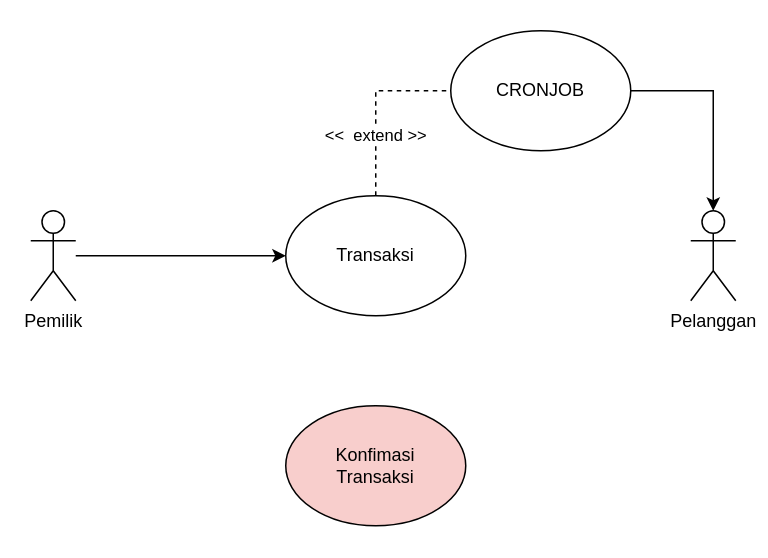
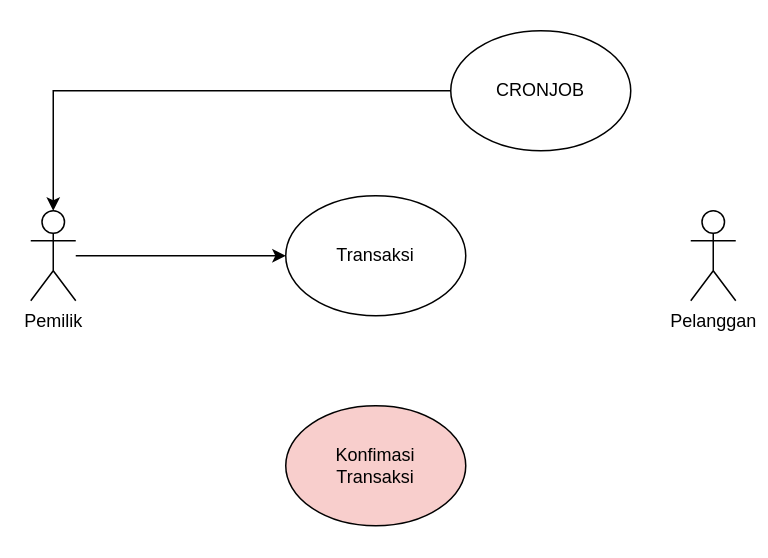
edge "CRONJOB" -> "Pelanggan": now "CRONJOB" -> "Pemilik"
edge "CRONJOB" -- "Transaksi": removed, label "<< extend >>"
